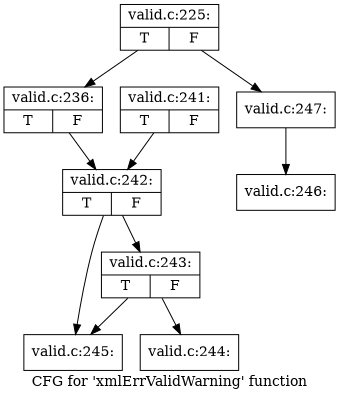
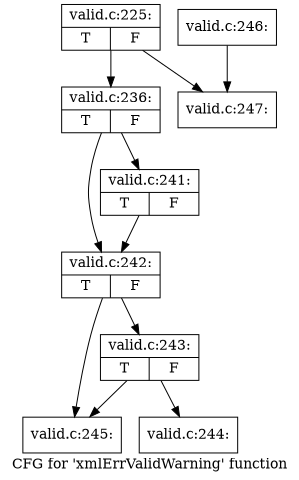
edge "valid.c:247:" -> "valid.c:246:": reversed
edge "valid.c:236:" -> "valid.c:241:": added
